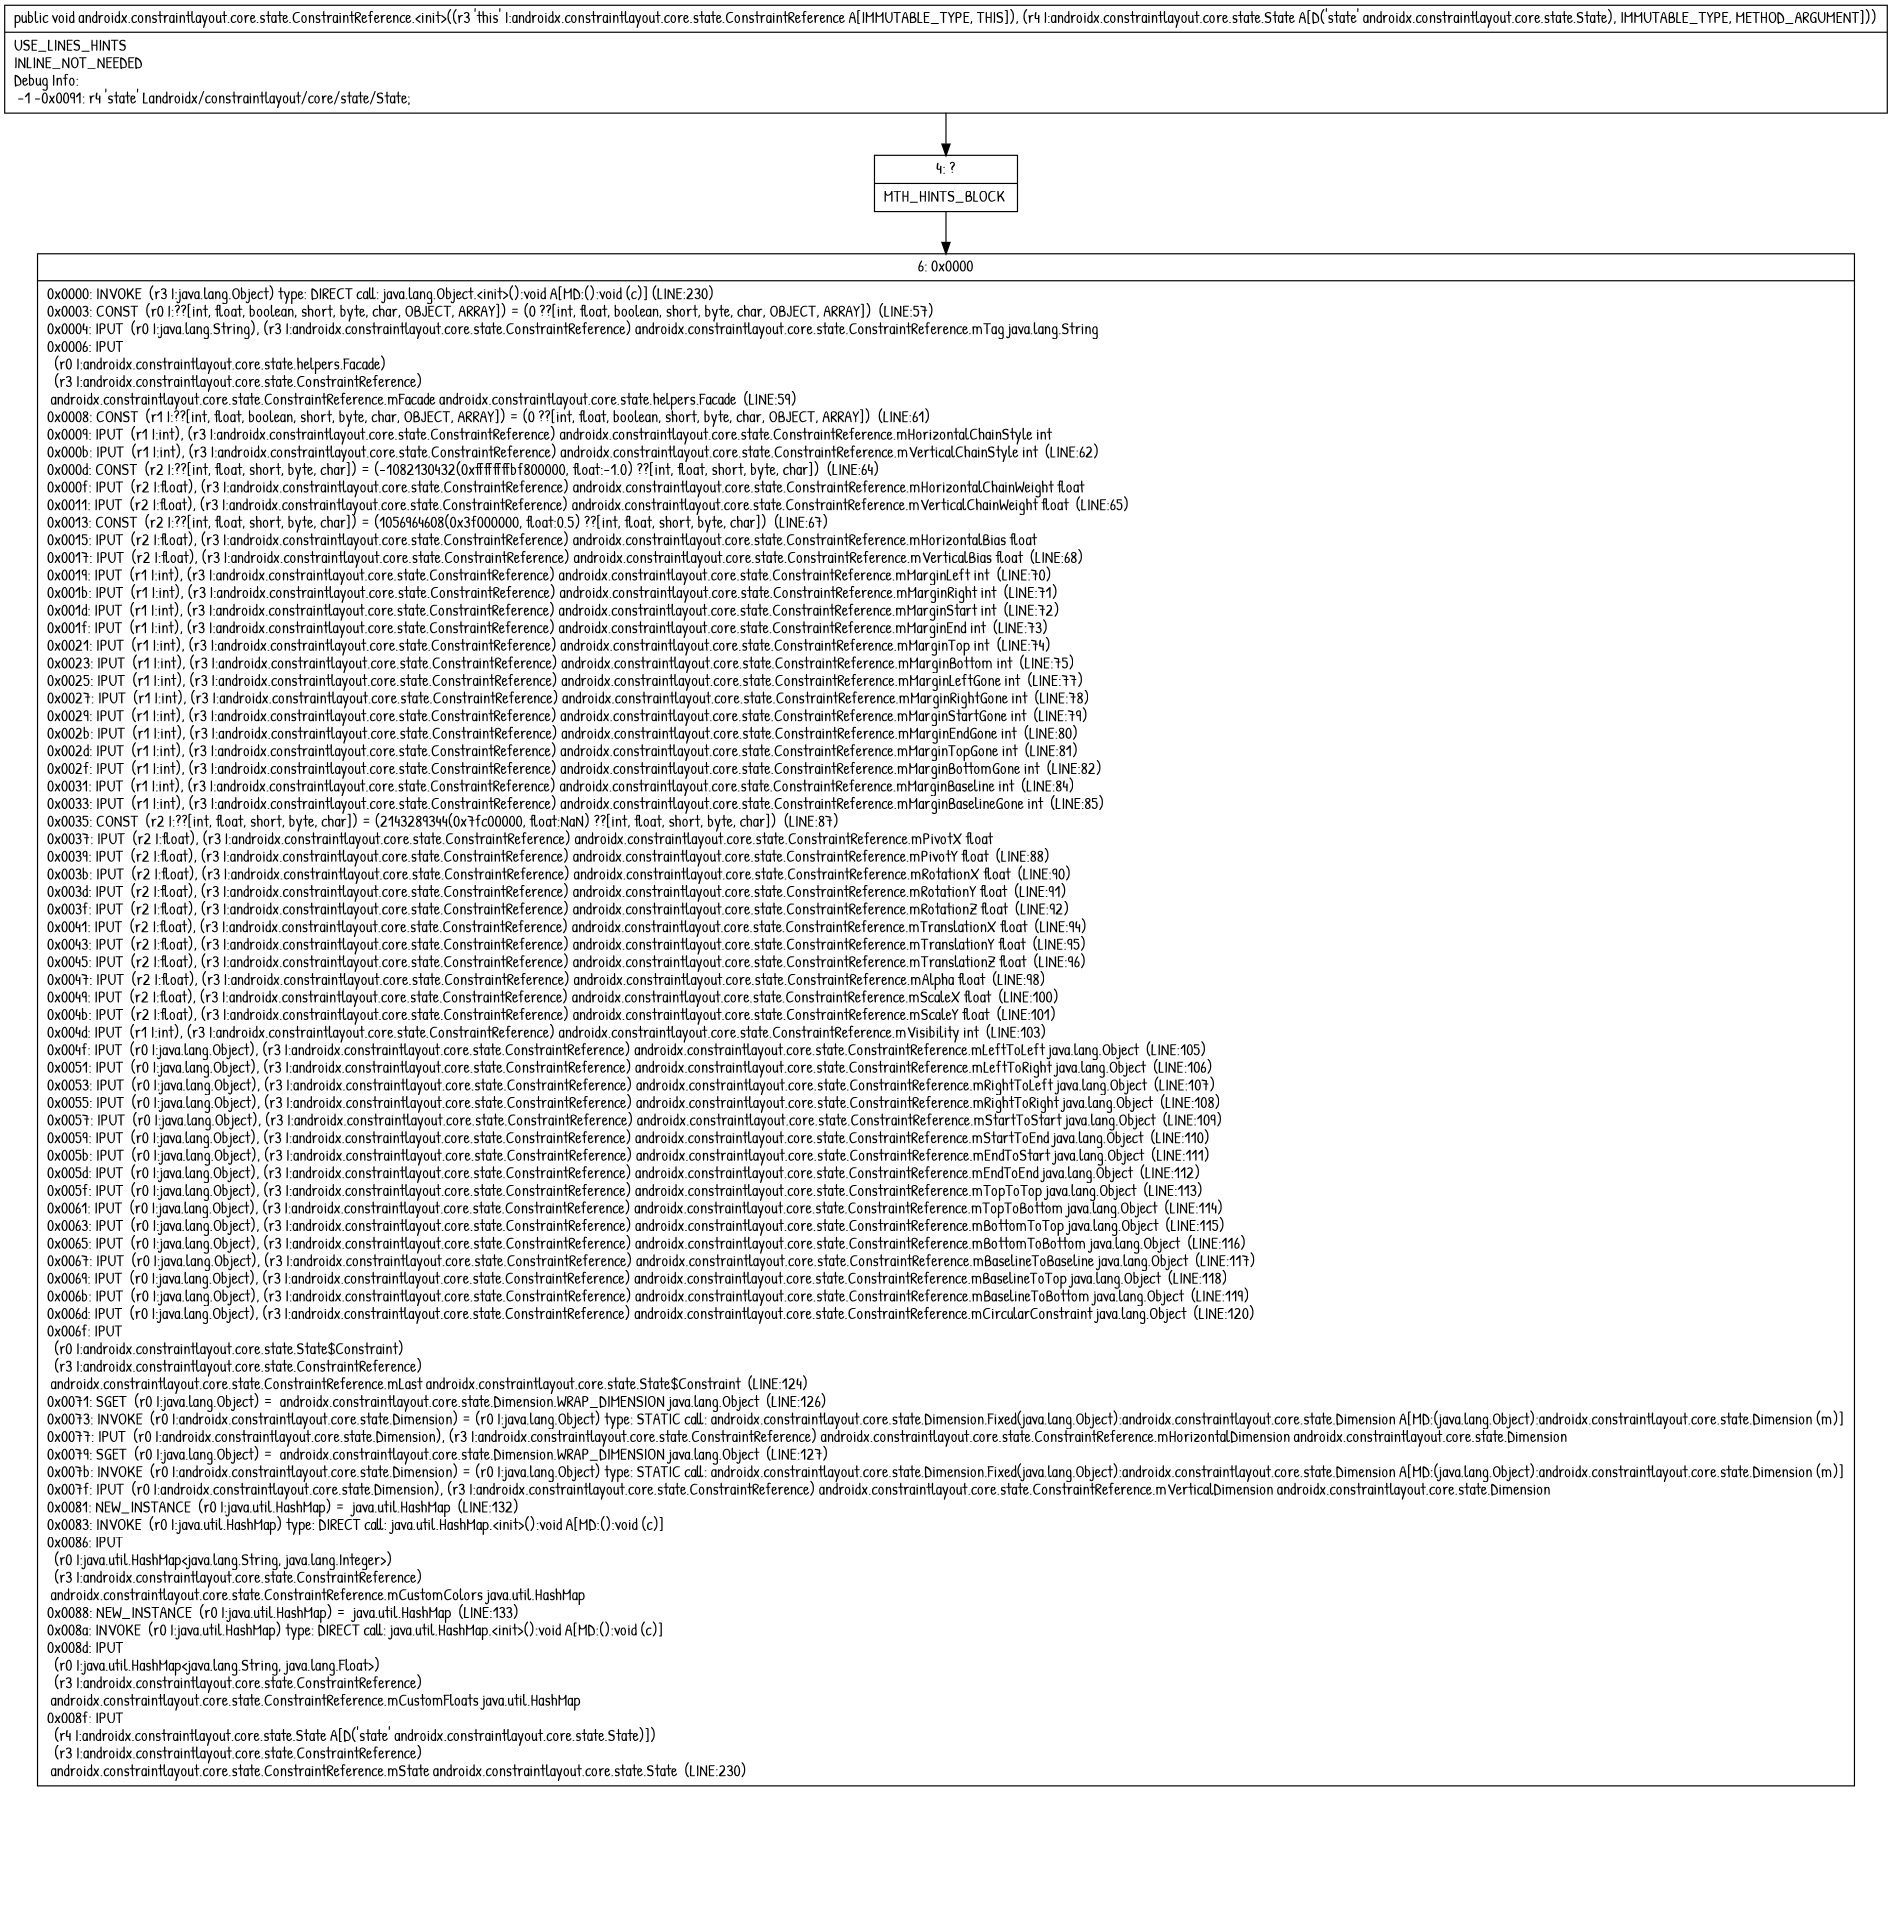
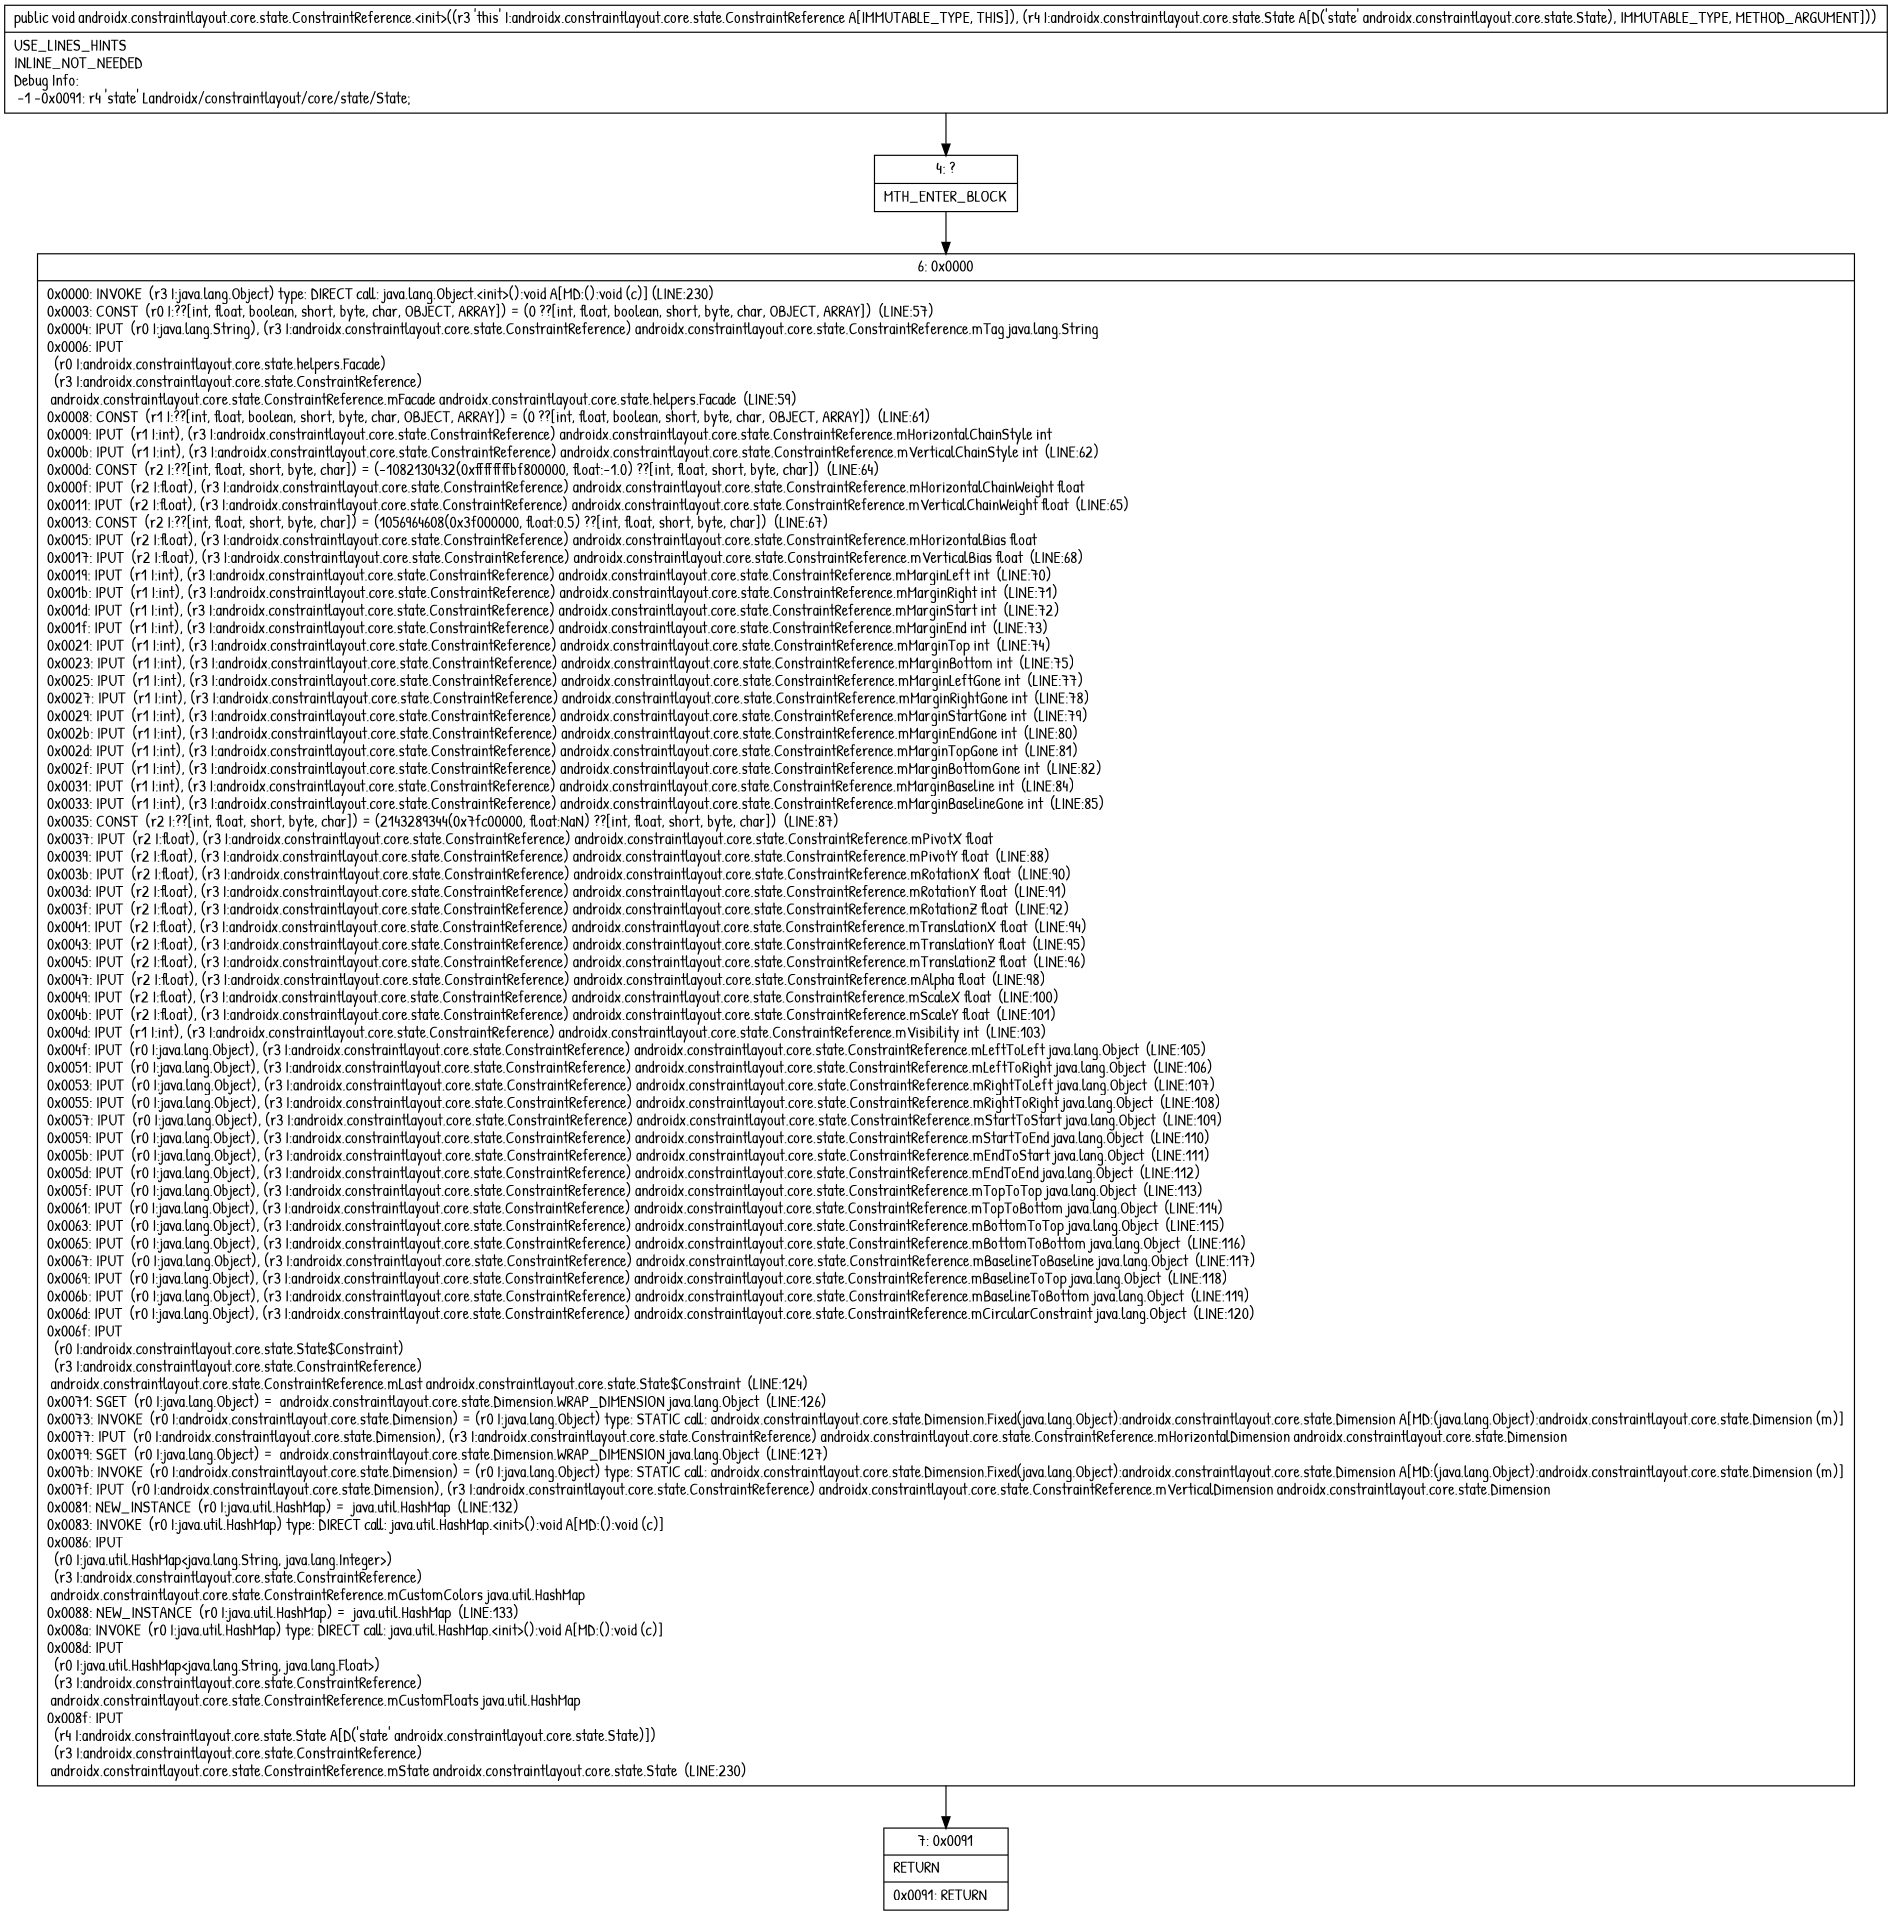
node "4: ?": text "MTH_HINTS_BLOCK" -> "MTH_ENTER_BLOCK"
node "7: 0x0091": added
